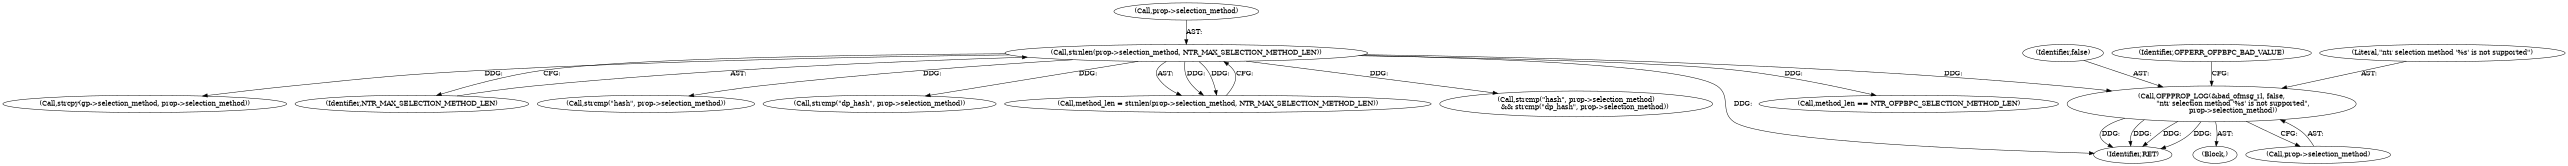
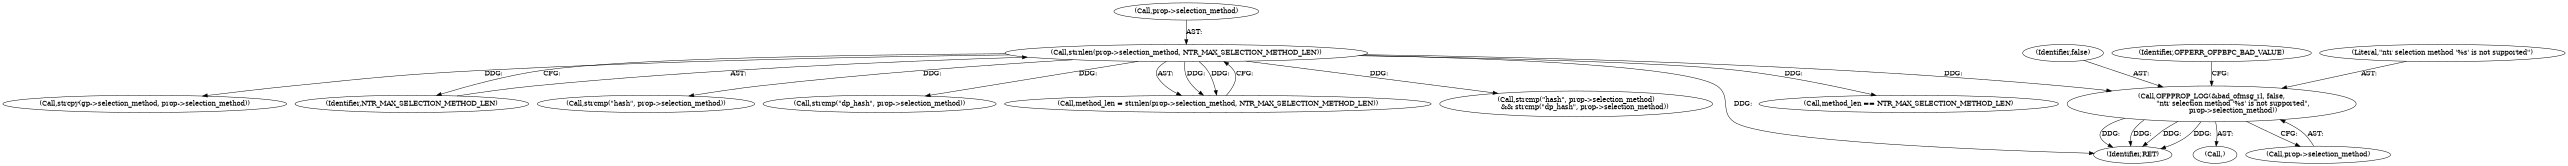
node "(Call,method_len == NTR_OFPBPC_SELECTION_METHOD_LEN)": label "(Call,method_len == NTR_OFPBPC_SELECTION_METHOD_LEN)" -> "(Call,method_len == NTR_MAX_SELECTION_METHOD_LEN)"
node "(Block,)": label "(Block,)" -> "(Call,)"
